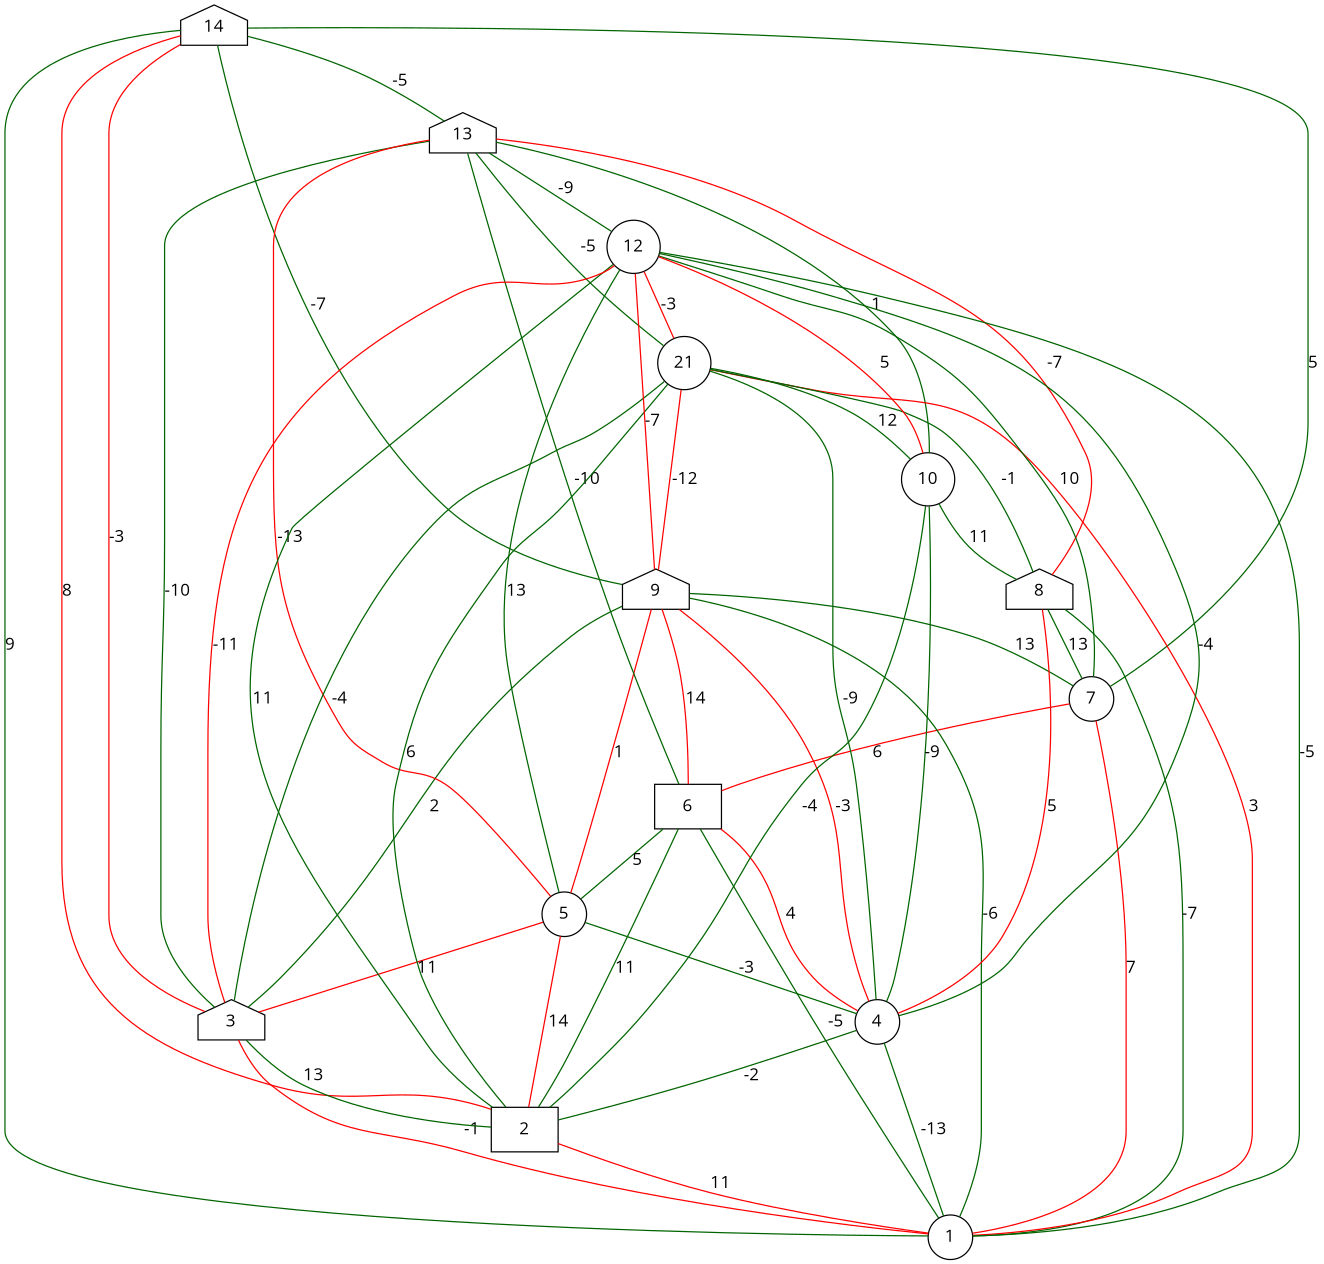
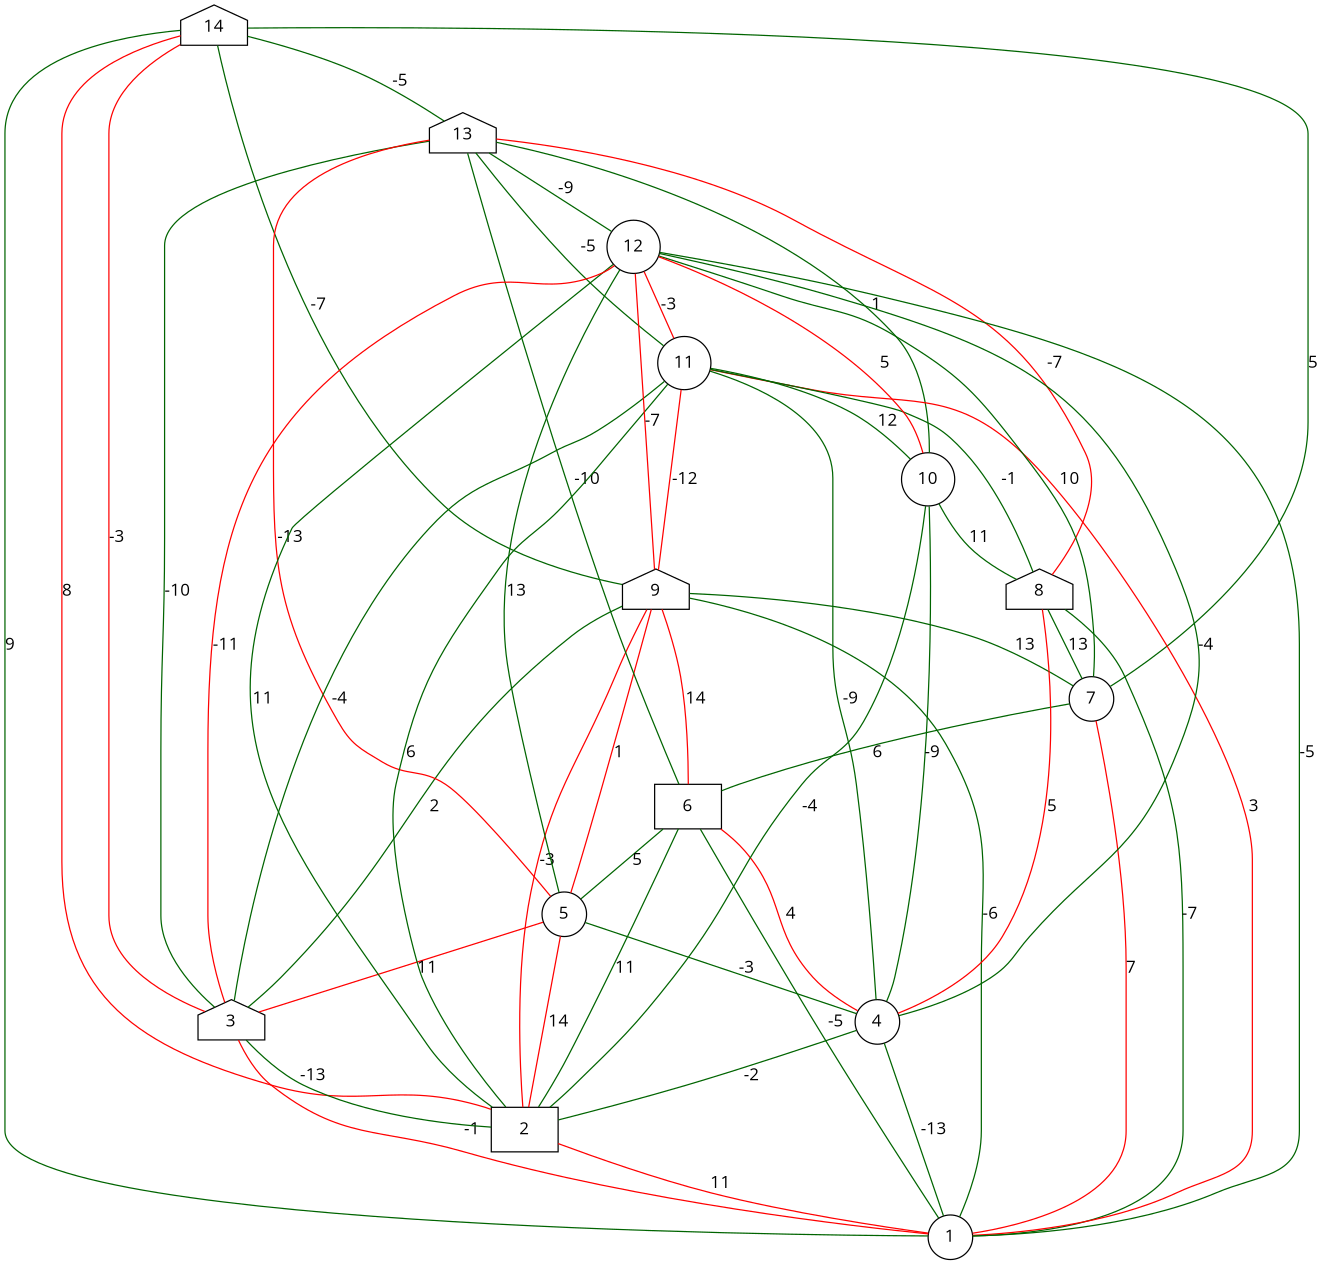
node "21": label "21" -> "11"
edge "7" -- "6": color red -> darkgreen
edge "9" -- "4": now "9" -- "2"
edge "3" -- "2": label "13" -> "-13"
